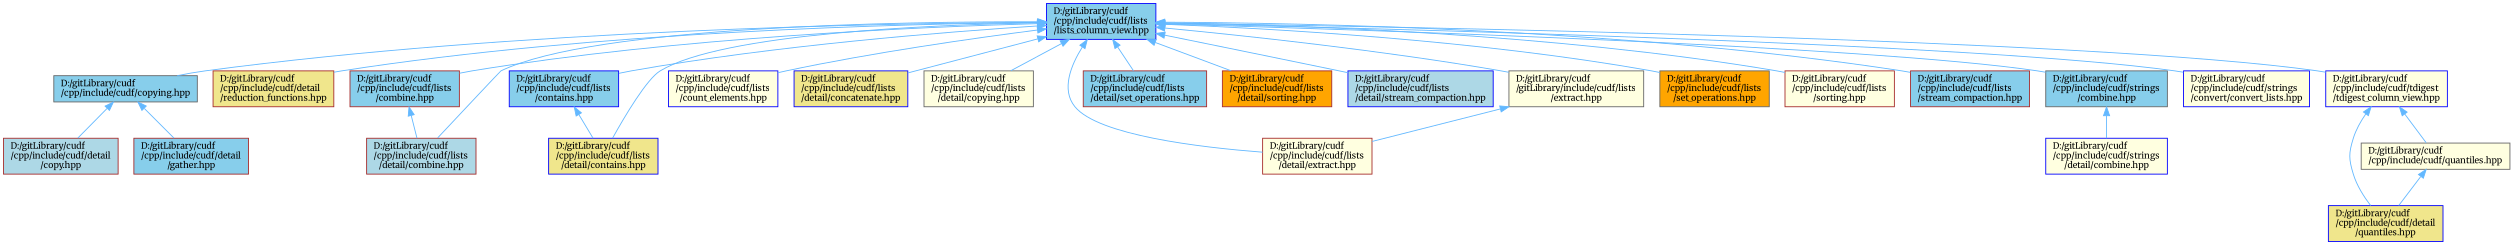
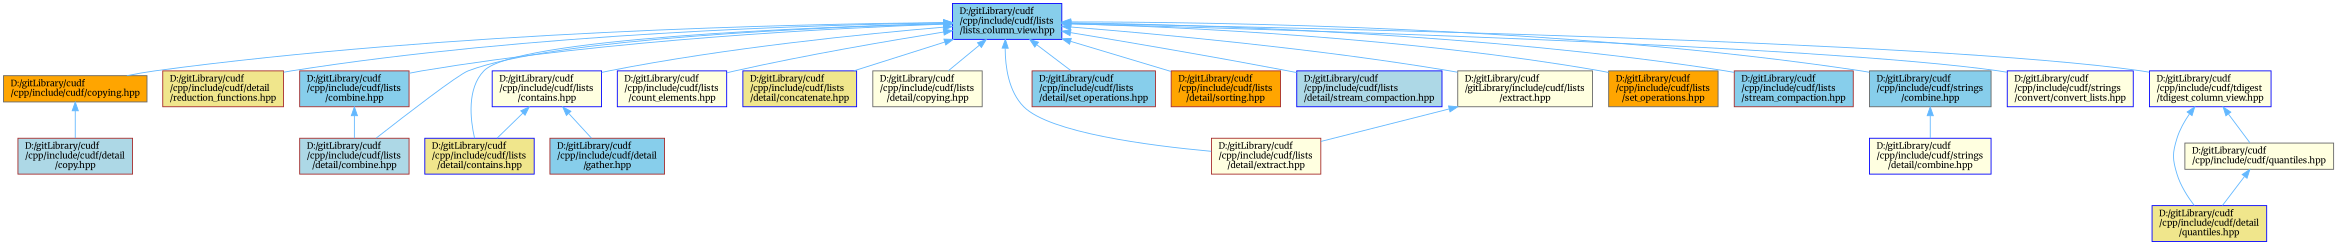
node "D:/gitLibrary/cudf /cpp/include/cudf/copying.hpp": fillcolor skyblue -> orange
node "D:/gitLibrary/cudf /cpp/include/cudf/lists /contains.hpp": fillcolor skyblue -> lightyellow
node "D:/gitLibrary/cudf /cpp/include/cudf/lists /sorting.hpp": removed
edge "D:/gitLibrary/cudf /cpp/include/cudf/detail /gather.hpp" -> "D:/gitLibrary/cudf /cpp/include/cudf/copying.hpp": now "D:/gitLibrary/cudf /cpp/include/cudf/detail /gather.hpp" -> "D:/gitLibrary/cudf /cpp/include/cudf/lists /contains.hpp"
